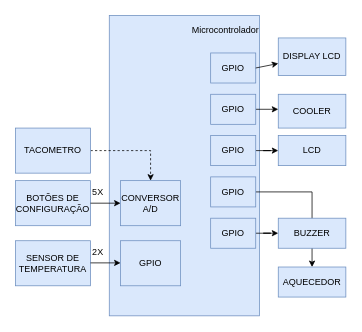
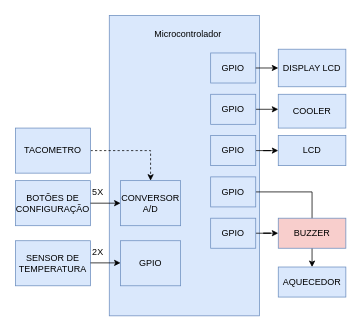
node "Microcontrolador": moved (225, 30) -> (188, 34)
node "DISPLAY LCD": moved (312, 57) -> (312, 68)
node "BUZZER": fillcolor #dae8fc -> #f8cecc
